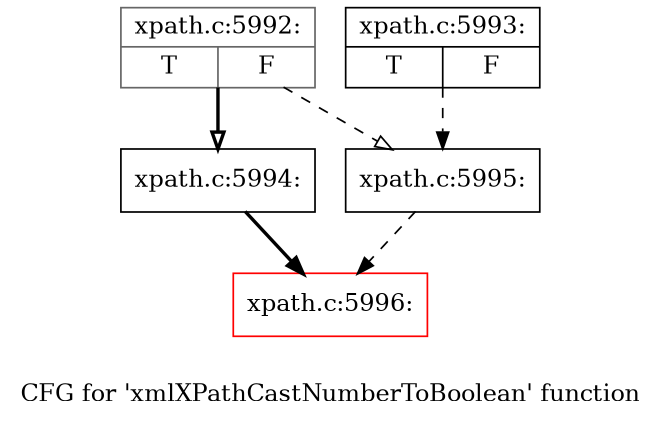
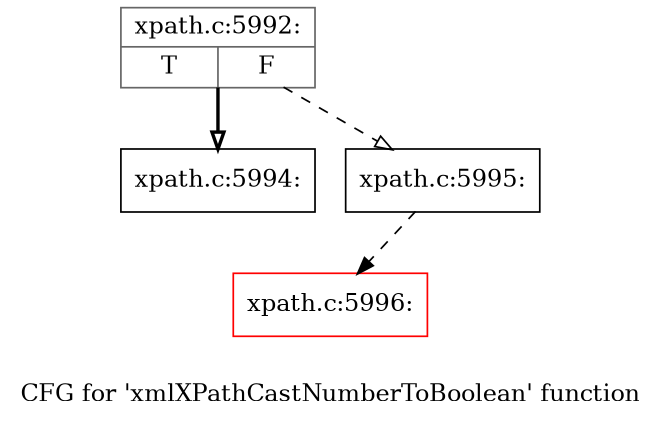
node "xpath.c:5993:": removed
edge "xpath.c:5994:" -> "xpath.c:5996:": removed
